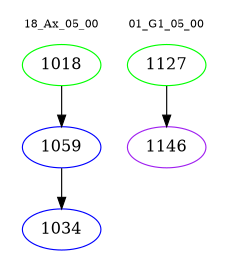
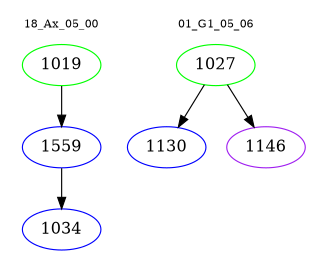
cluster "01_G1_05_00": label "01_G1_05_00" -> "01_G1_05_06"
node "1018": label "1018" -> "1019"
node "1127": label "1127" -> "1027"
node "1059": label "1059" -> "1559"
node "1130": added
